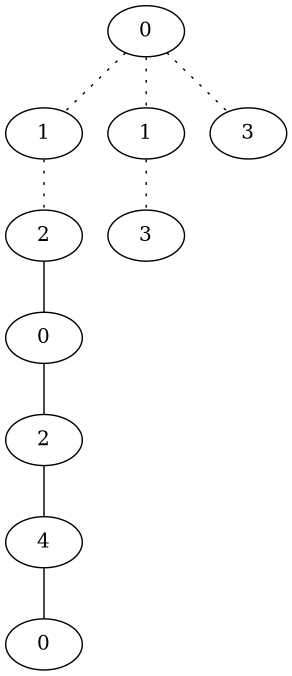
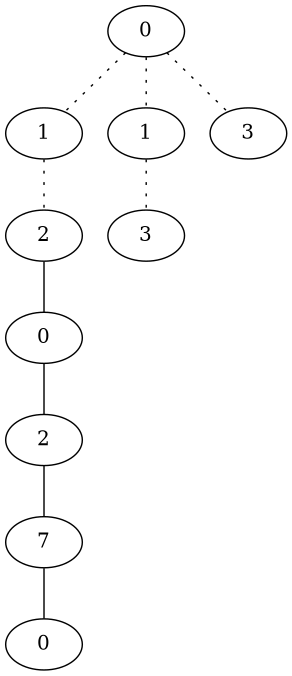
node "4": label "4" -> "7"
